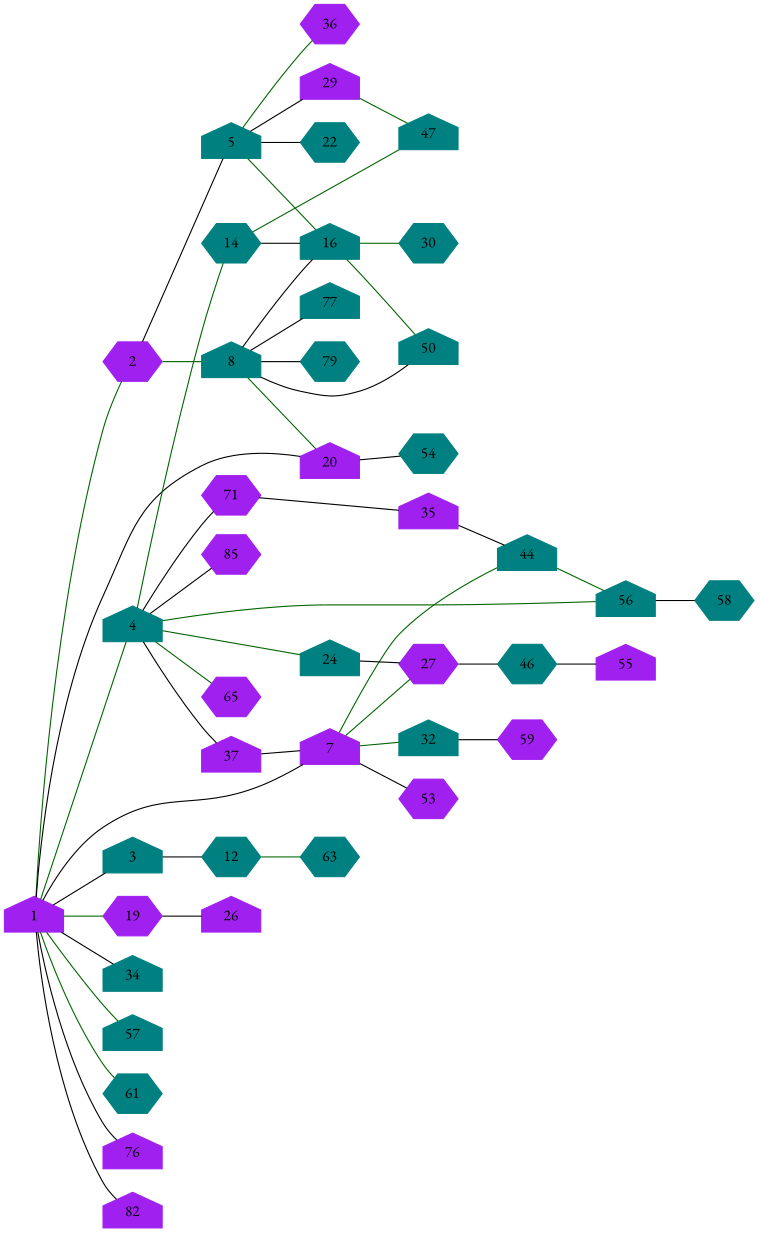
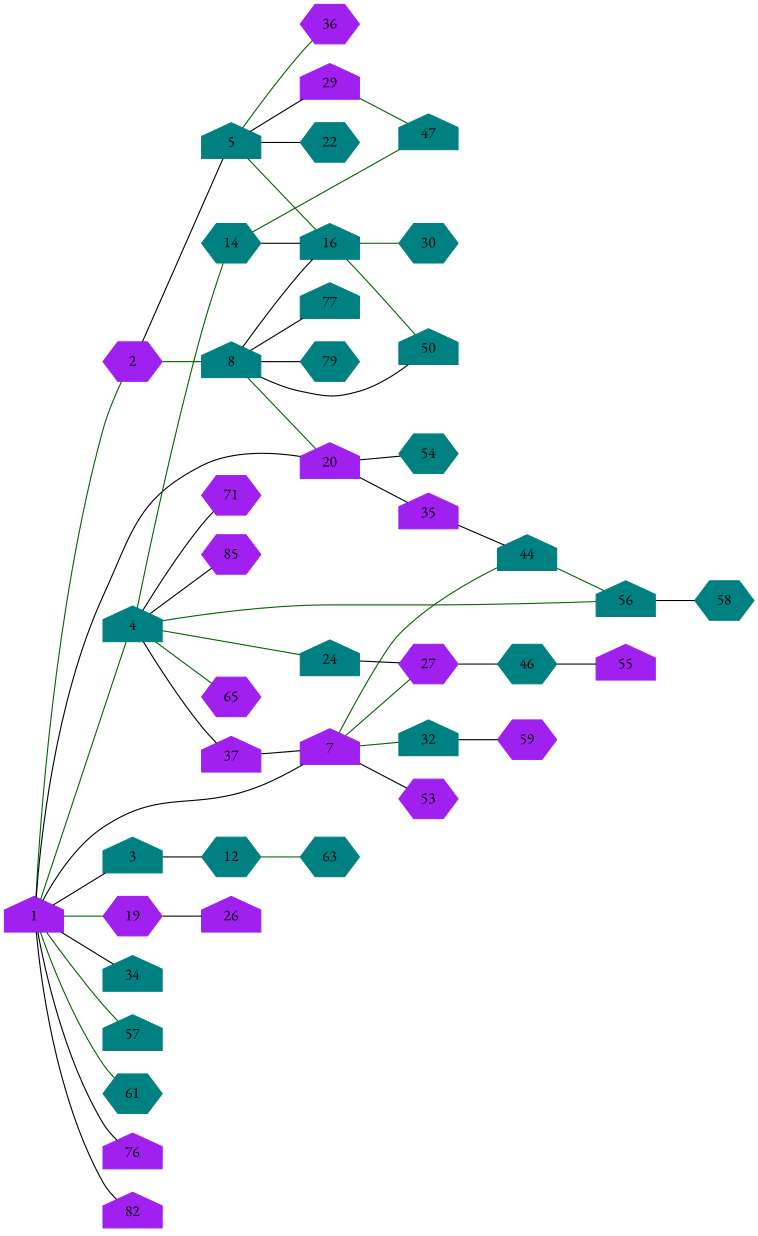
edge "71" -- "35": now "20" -- "35"
